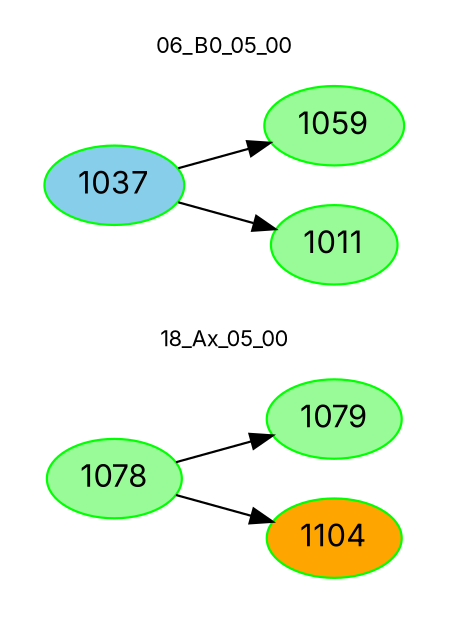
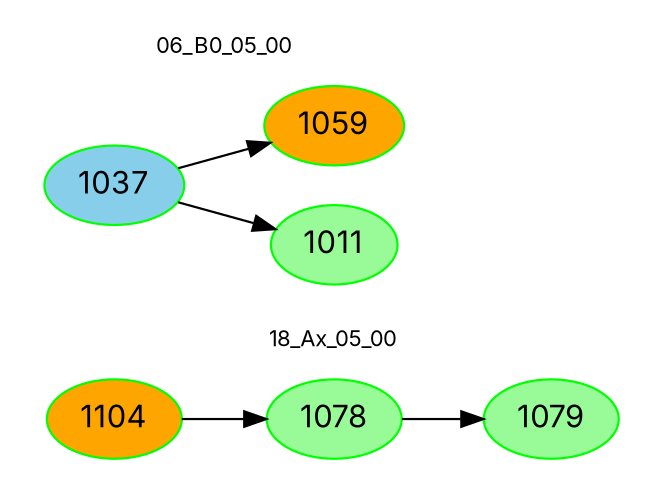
node "1059": fillcolor palegreen -> orange
edge "1078" -> "1104": reversed
